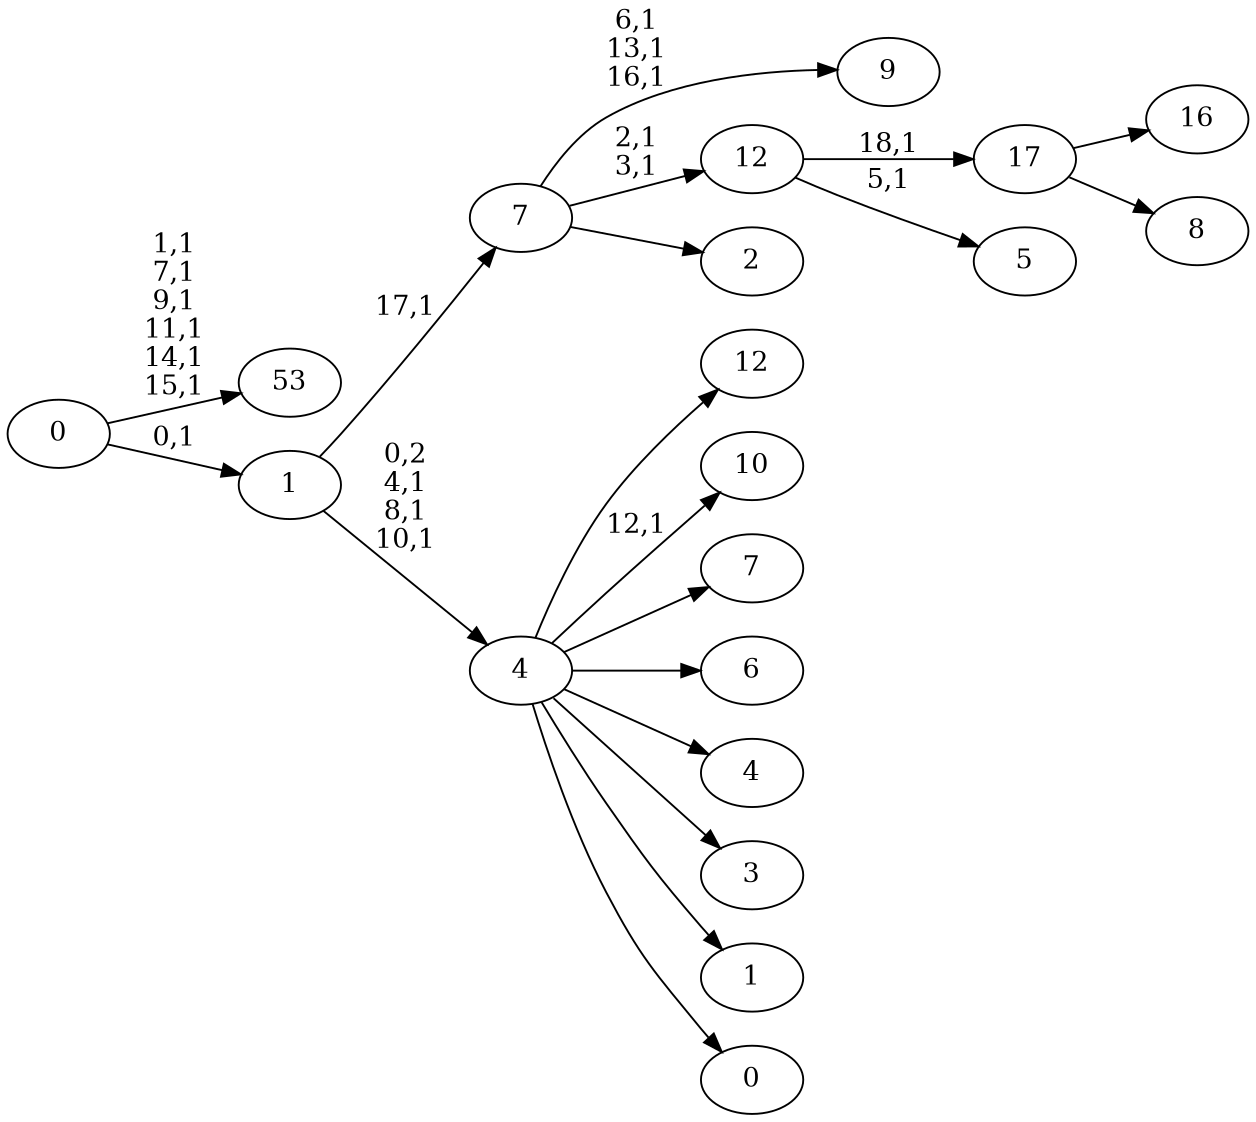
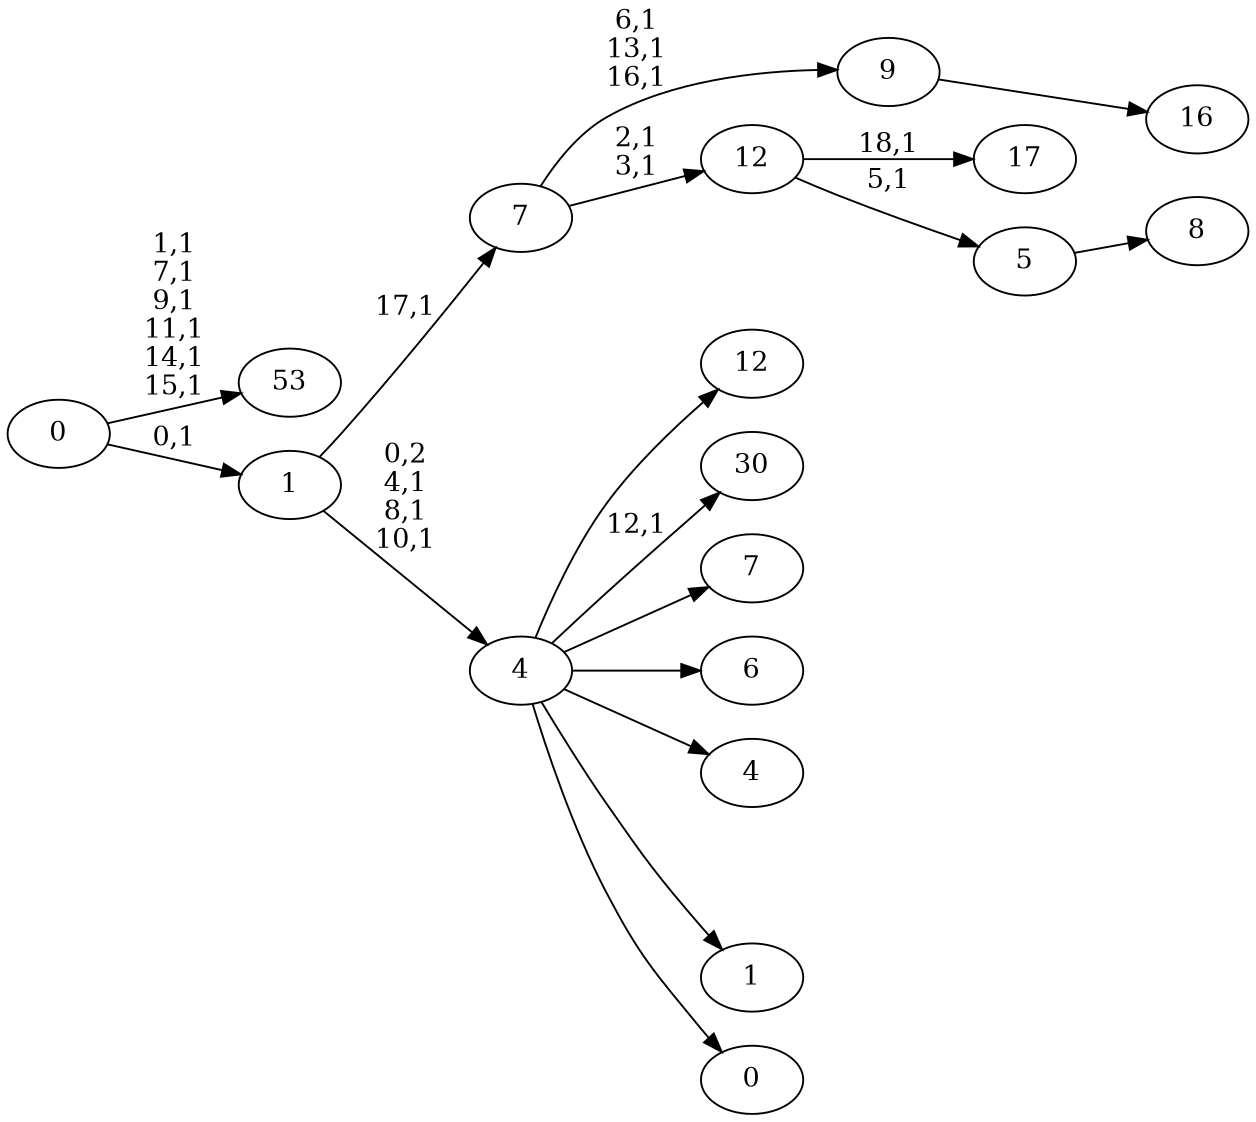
edge "17" -> "16": now "9" -> "16"
edge "17" -> "8": now "5" -> "8"
node "2": removed
node "10": label "10" -> "30"
node "3": removed
